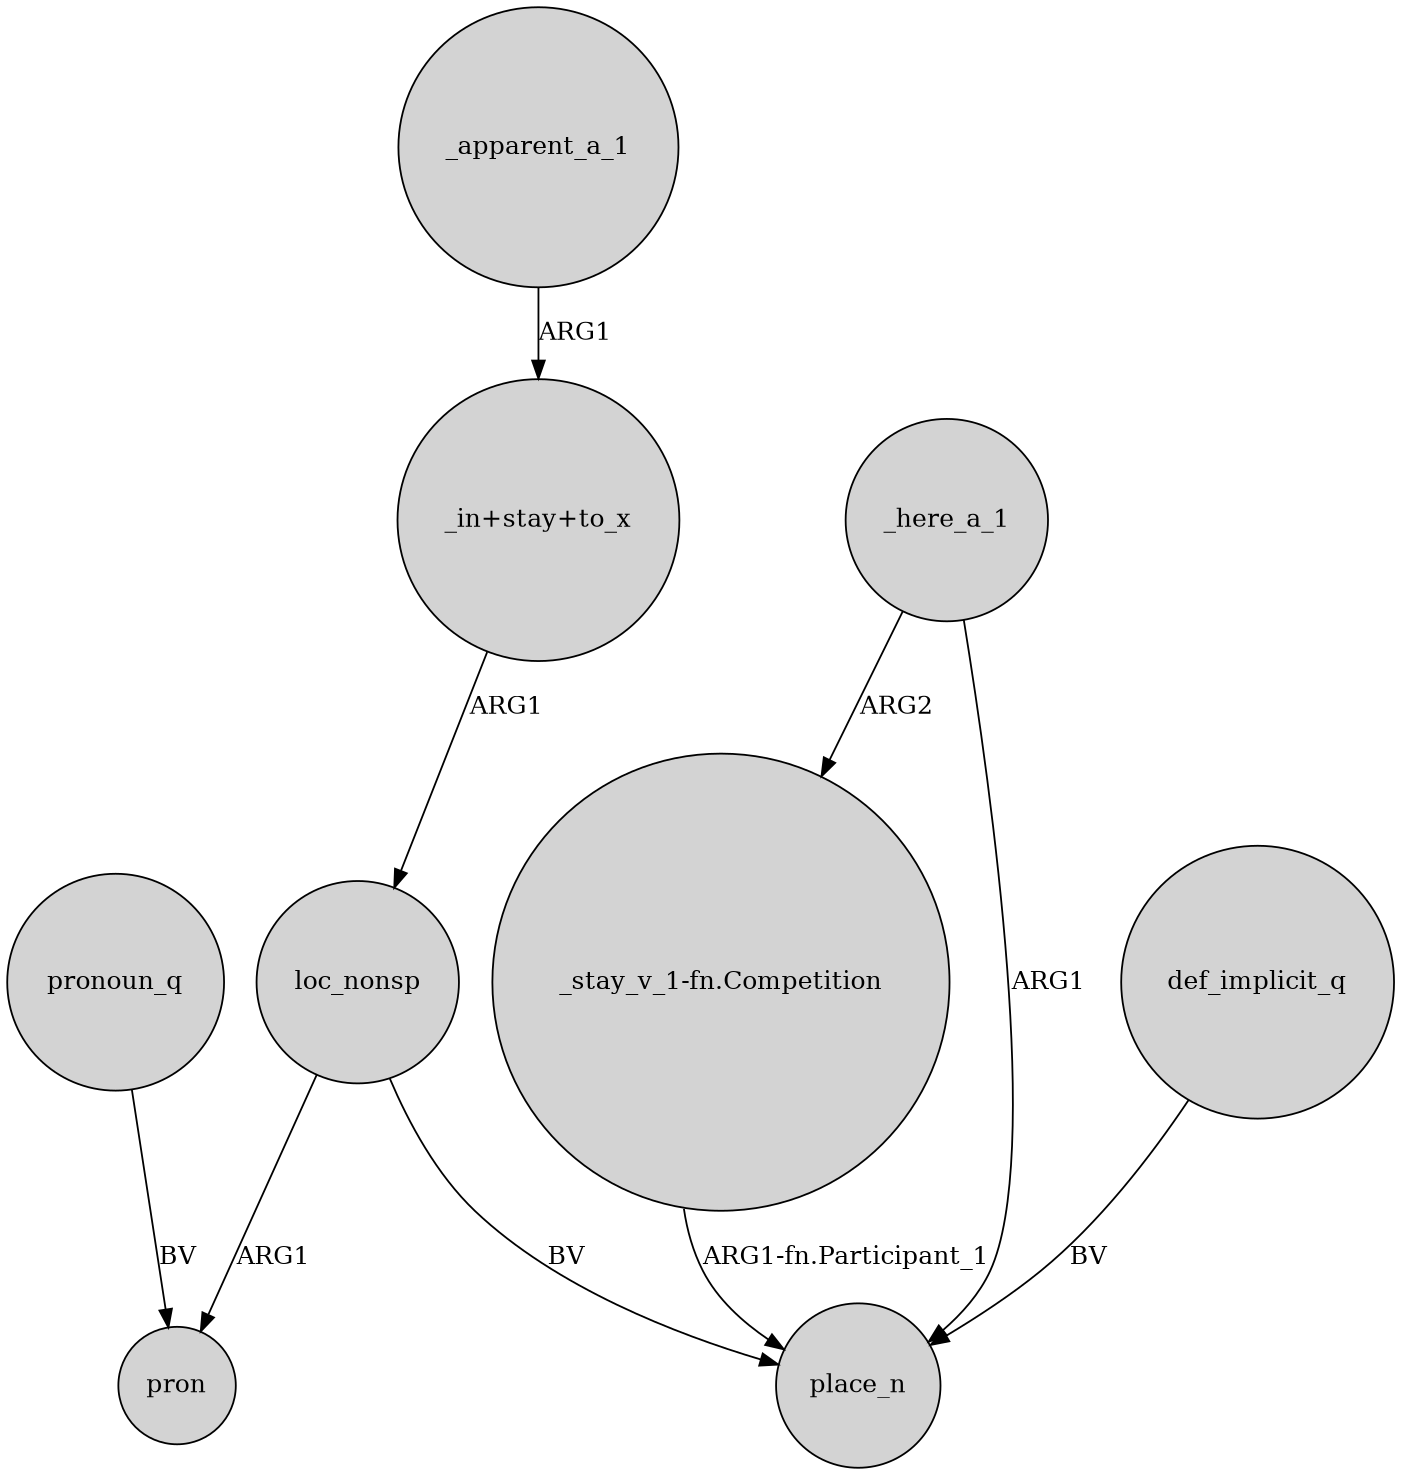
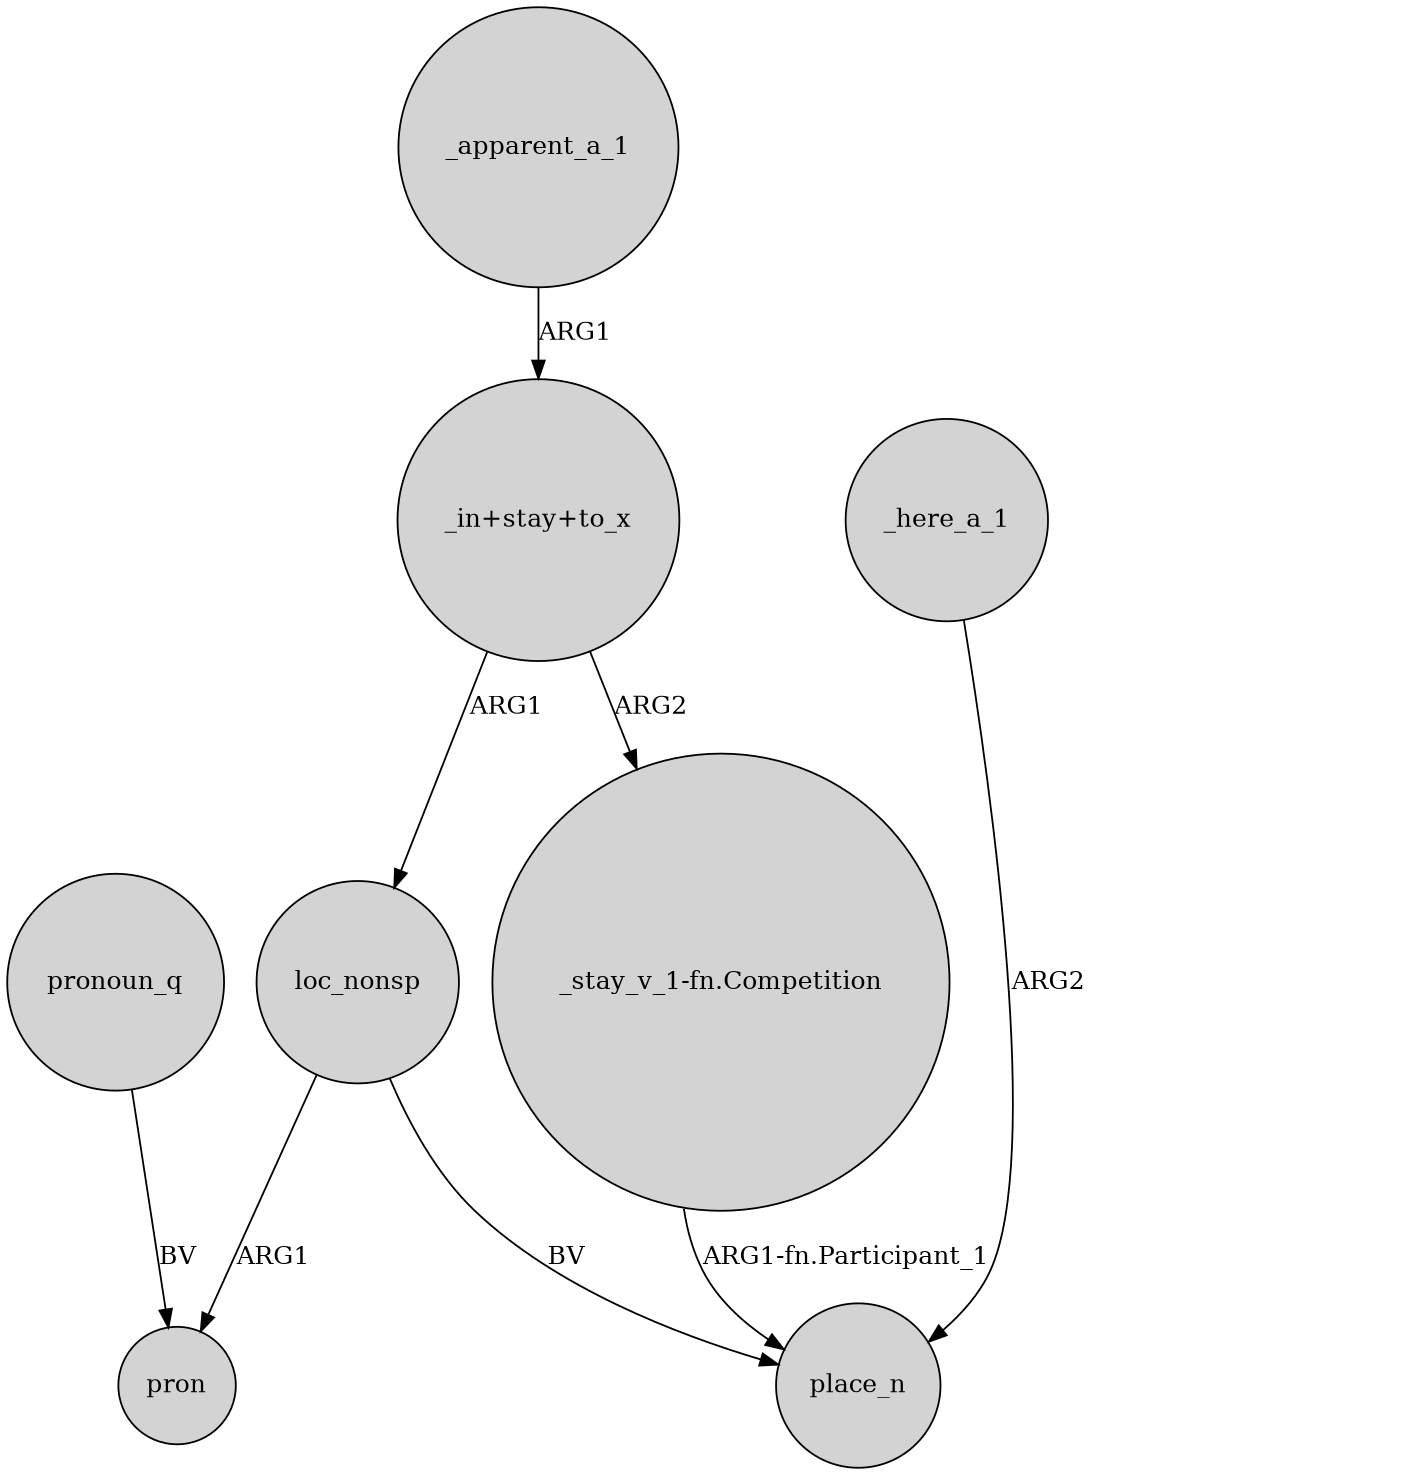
edge "_here_a_1" -> "_stay_v_1-fn.Competition": now "_in+stay+to_x" -> "_stay_v_1-fn.Competition"
edge "_here_a_1" -> "place_n": label "ARG1" -> "ARG2"
node "def_implicit_q": removed
